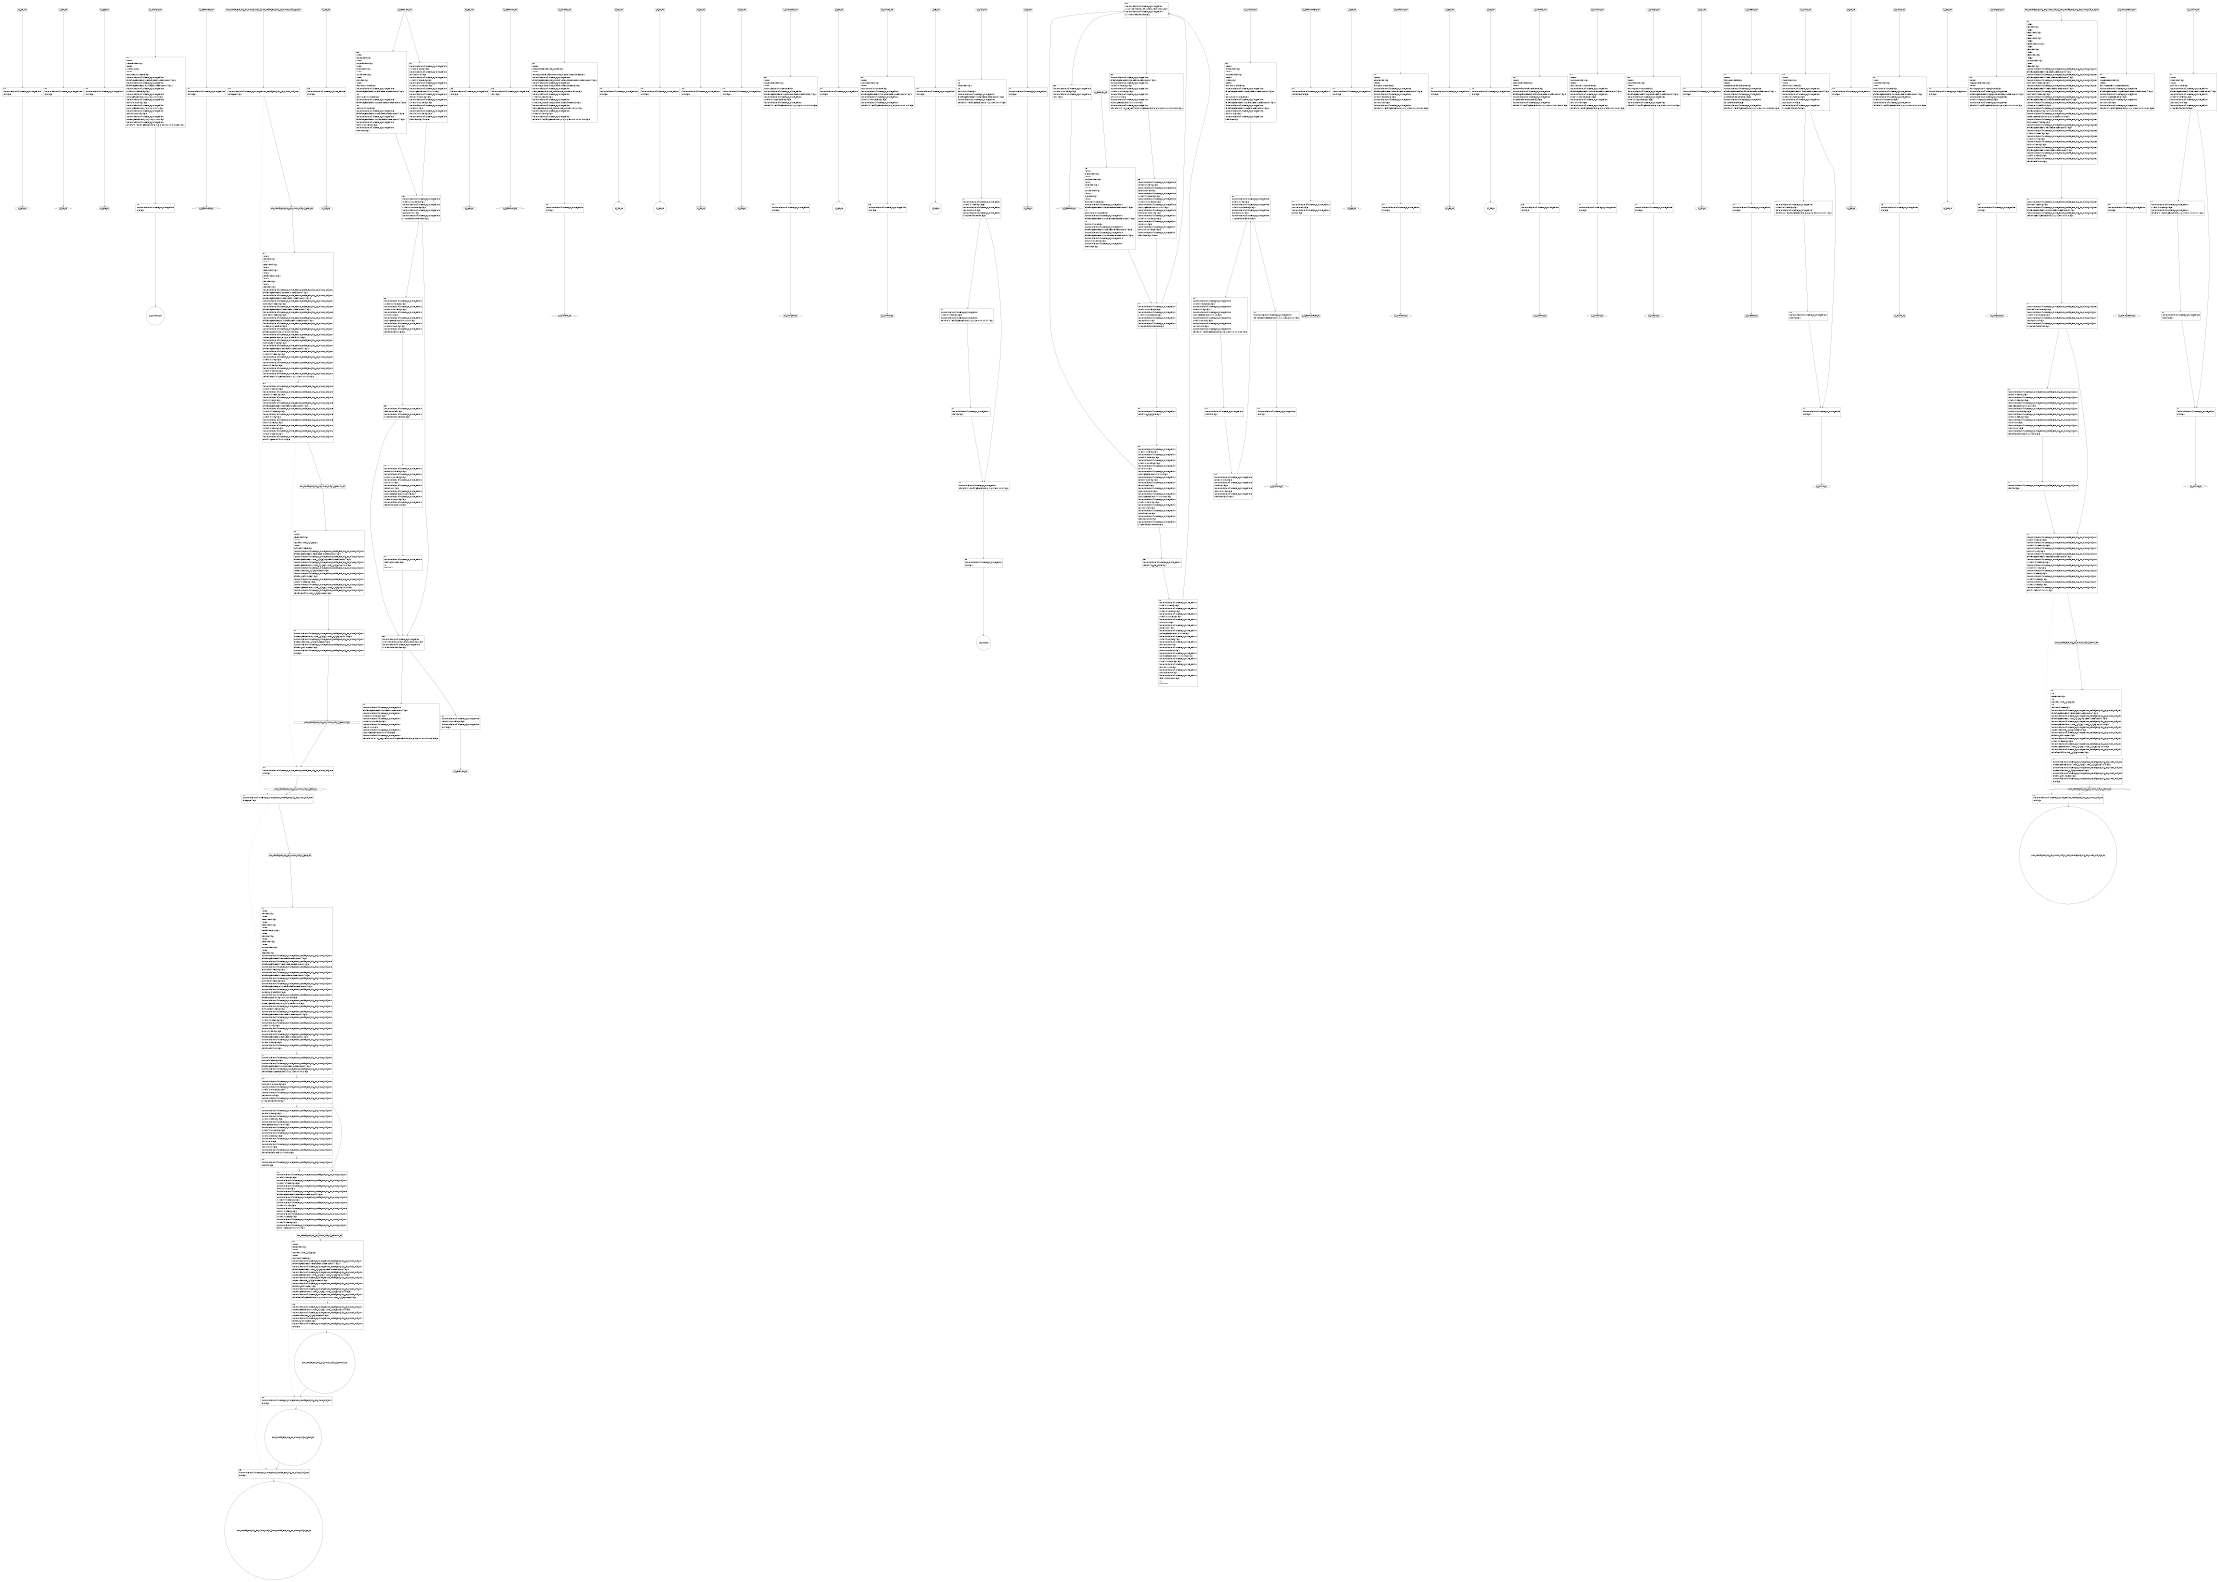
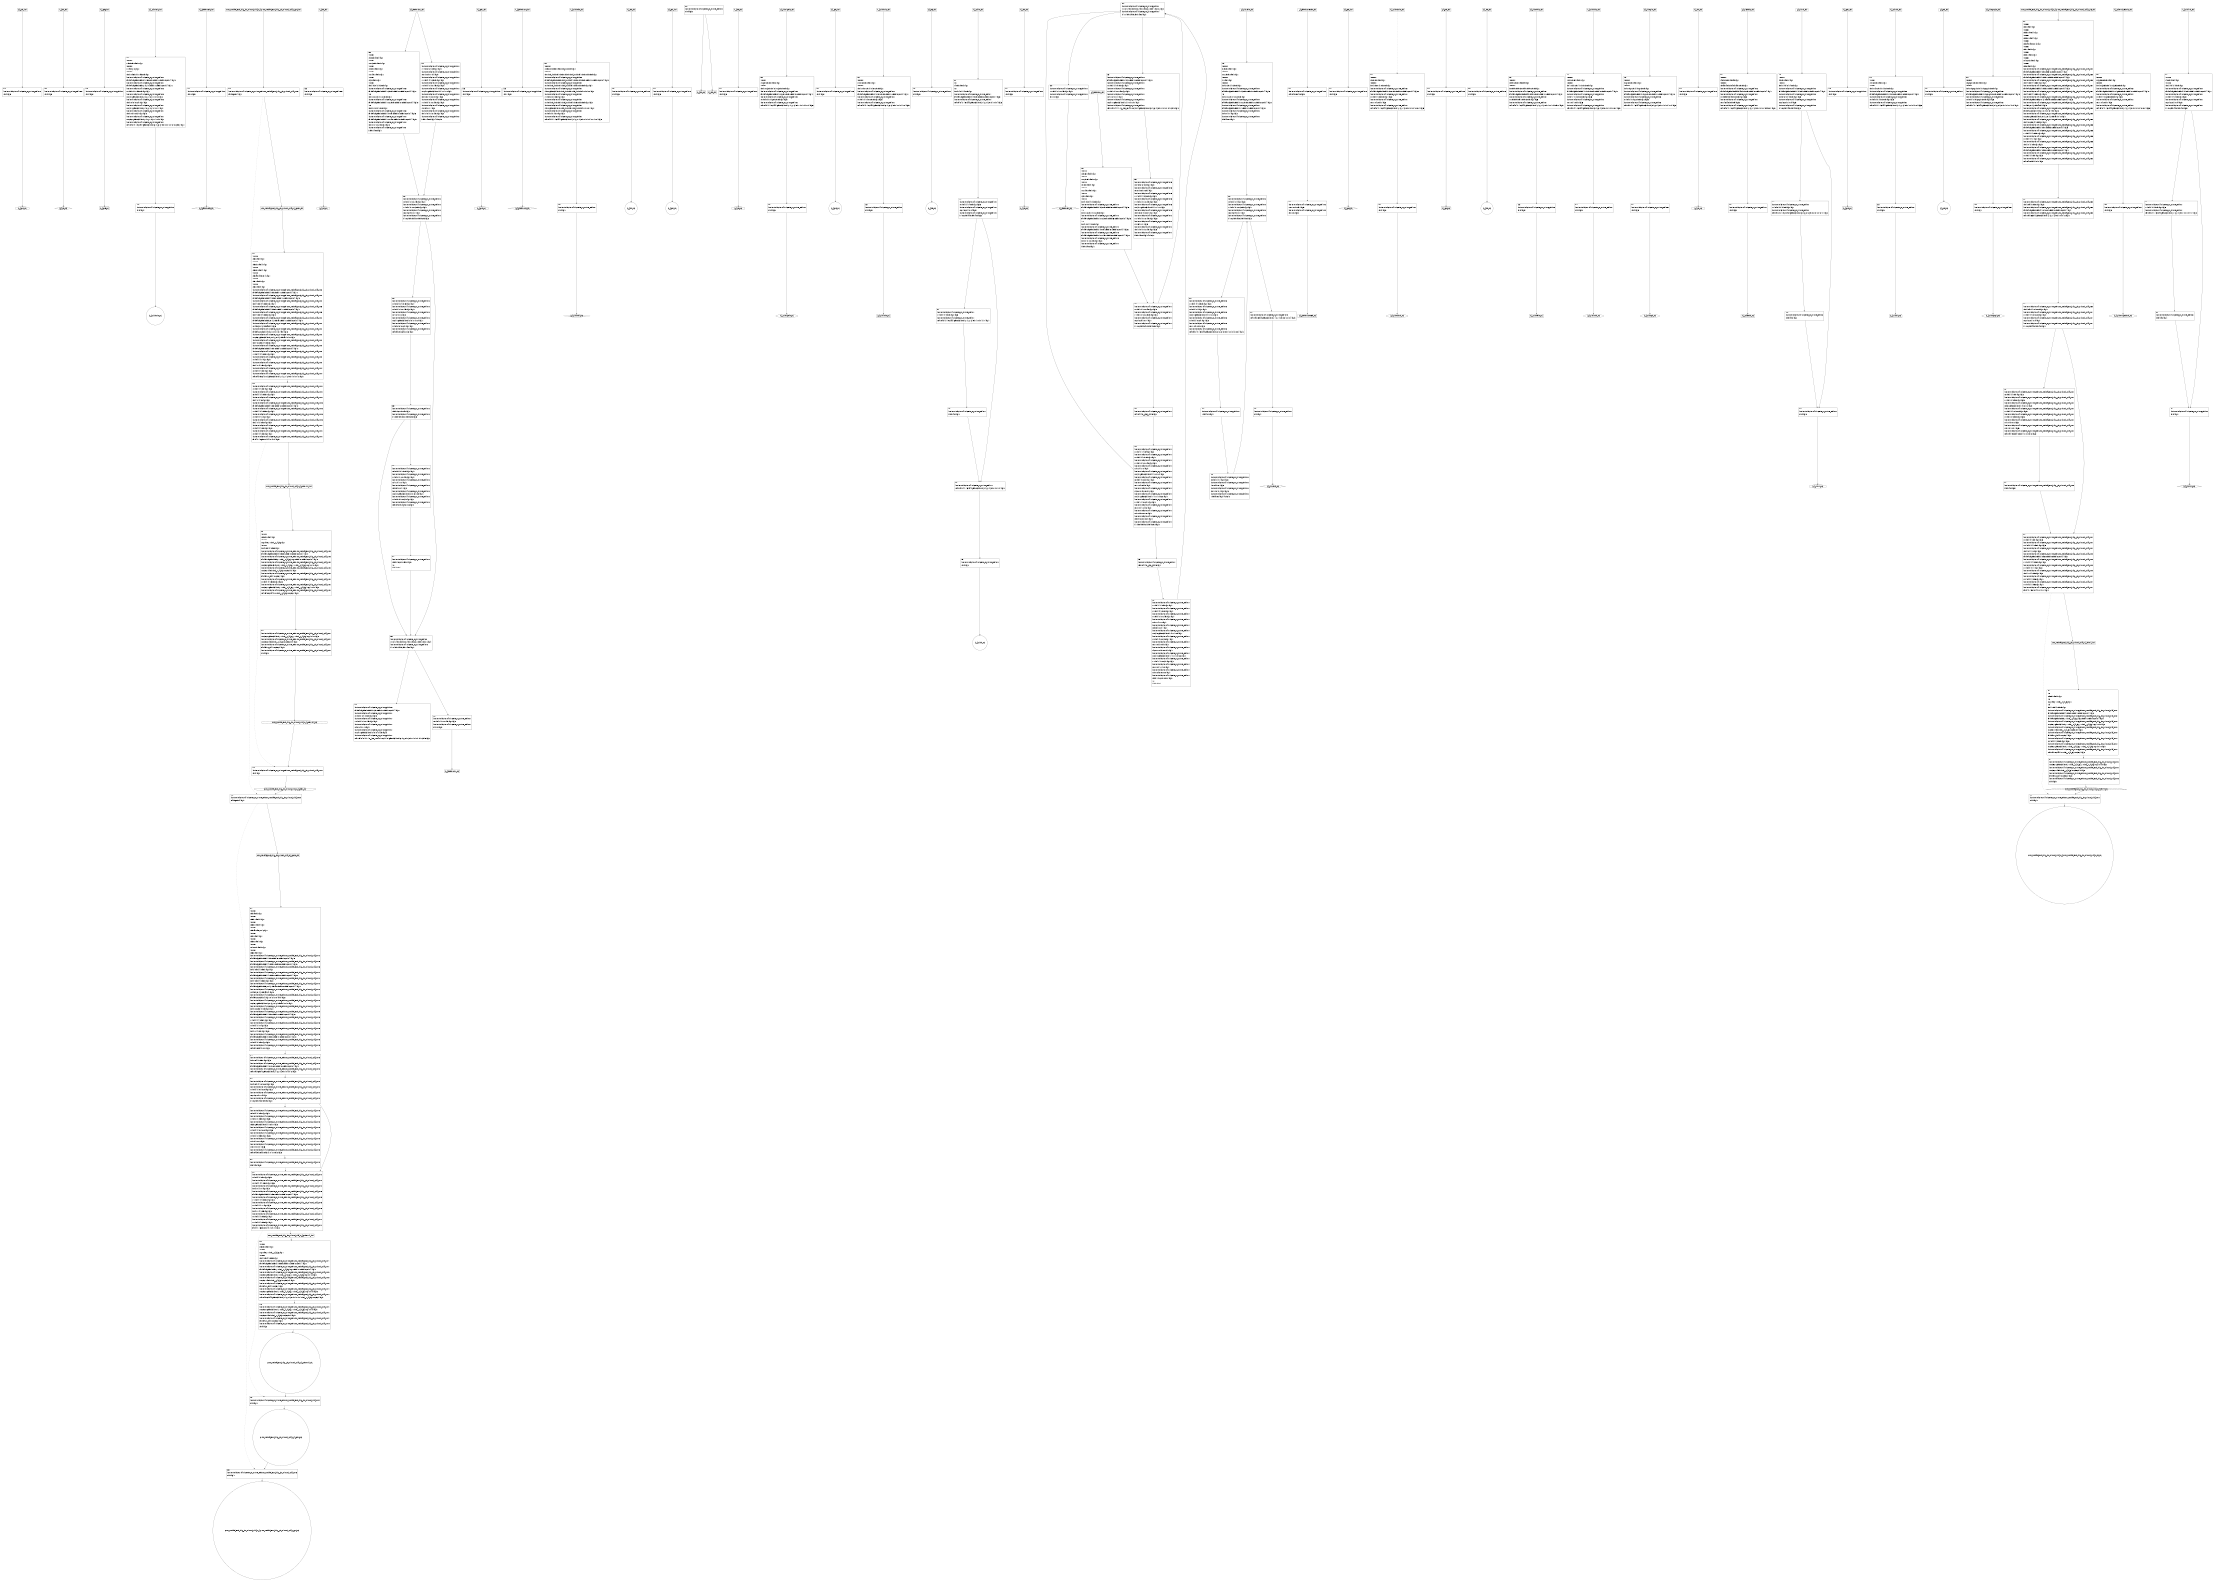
edge "io_ll_bad2_start" -> "BB79:": reversed
node "BB71:": text "true void, !dbg !52" -> "ret void, !dbg !52"
